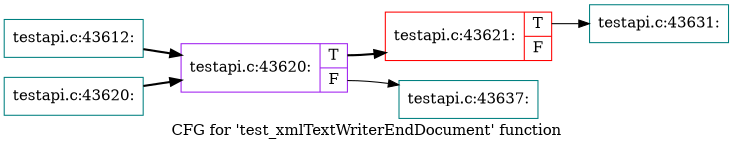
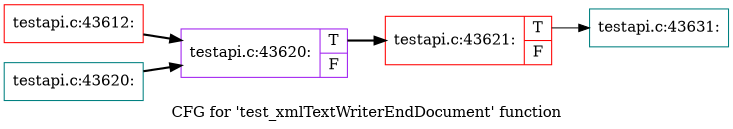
node "testapi.c:43612:": color teal -> red
node "testapi.c:43637:": removed
